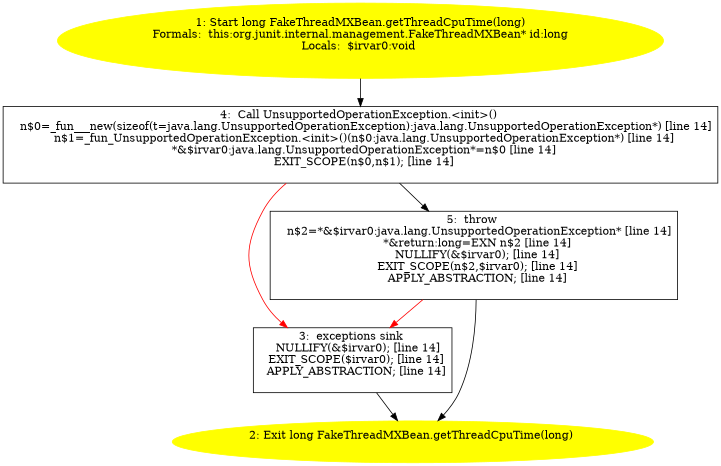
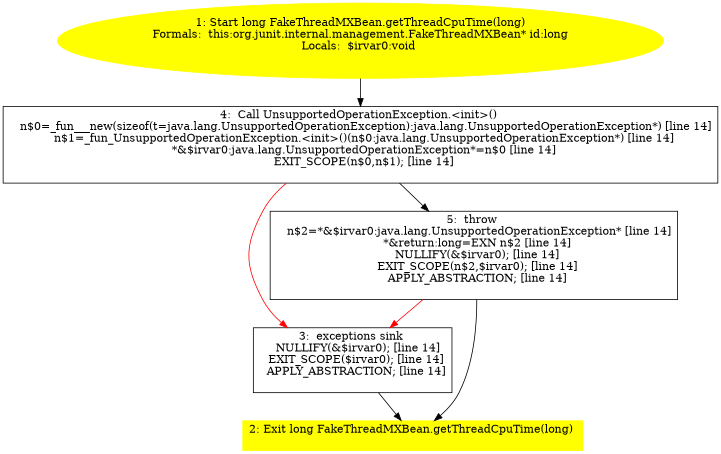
node "2: Exit long FakeThreadMXBean.getThreadCpuTime(long)": shape ellipse -> box
